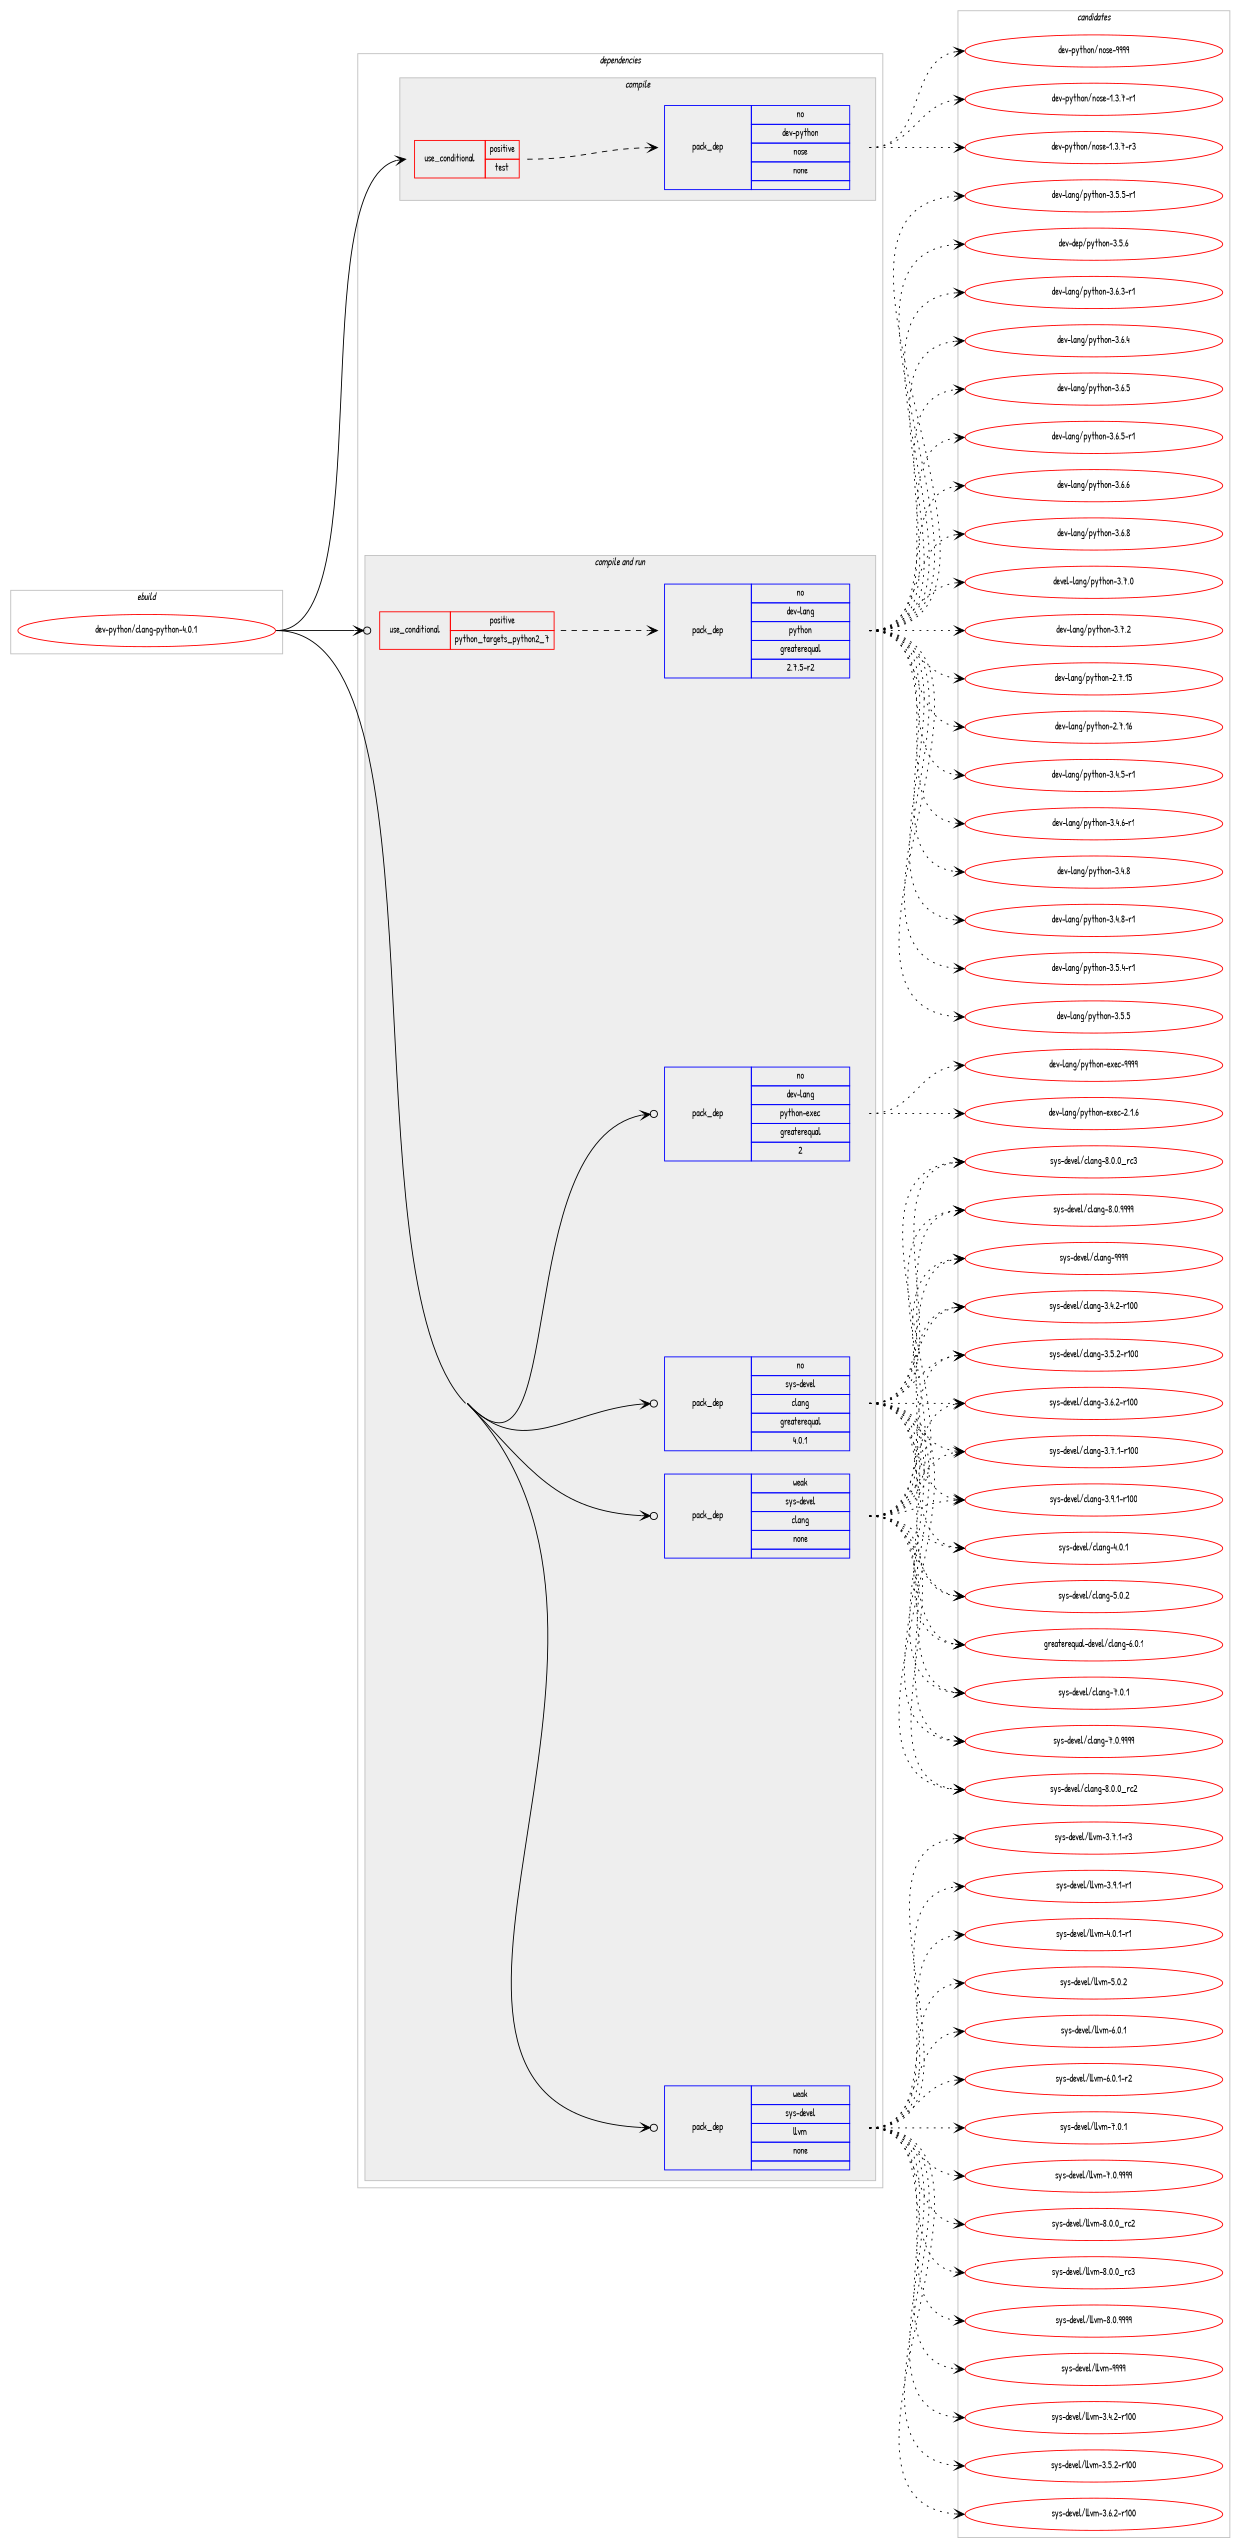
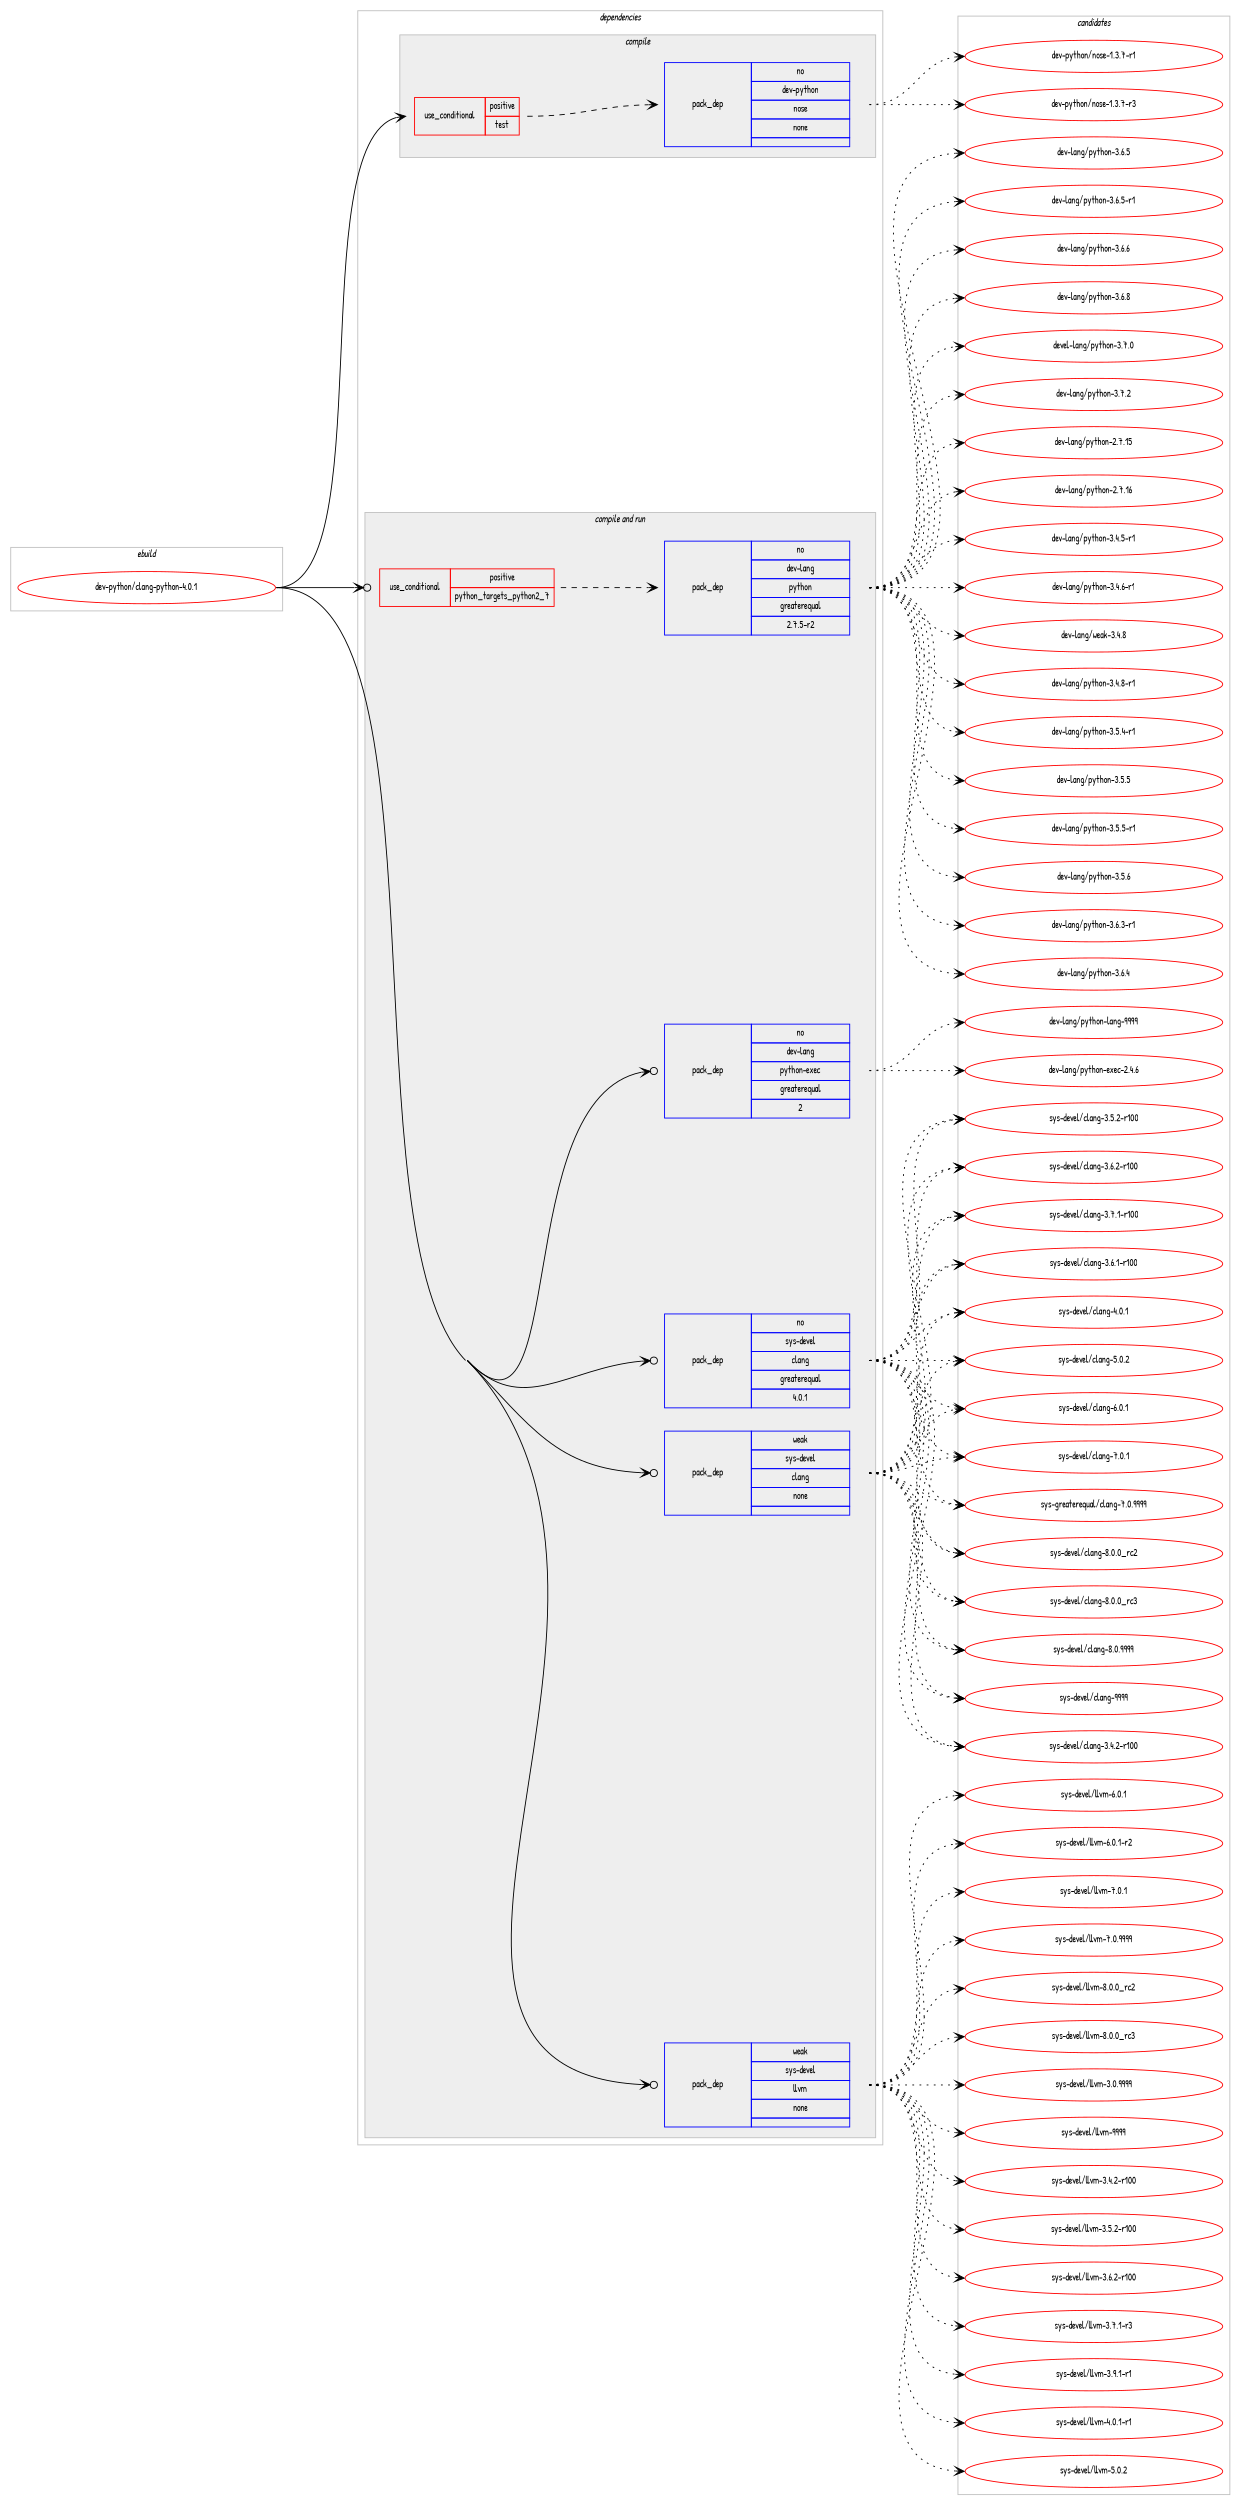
node "dev-python/nose-9999": removed
node "dev-dep/python-3.5.6": label "dev-dep/python-3.5.6" -> "dev-lang/python-3.5.6"
node "dev-lang/python-3.4.8": label "dev-lang/python-3.4.8" -> "dev-lang/weak-3.4.8"
node "dev-lang/python-exec-9999": label "dev-lang/python-exec-9999" -> "dev-lang/python-lang-9999"
node "dev-lang/python-exec-2.1.6": label "dev-lang/python-exec-2.1.6" -> "dev-lang/python-exec-2.4.6"
node "sys-devel/clang-3.9.1-r100": label "sys-devel/clang-3.9.1-r100" -> "sys-devel/clang-3.6.1-r100"
node "greaterequal-devel/clang-6.0.1": label "greaterequal-devel/clang-6.0.1" -> "sys-devel/clang-6.0.1"
node "sys-devel/clang-7.0.9999": label "sys-devel/clang-7.0.9999" -> "sys-greaterequal/clang-7.0.9999"
node "sys-devel/llvm-8.0.9999": label "sys-devel/llvm-8.0.9999" -> "sys-devel/llvm-3.0.9999"
